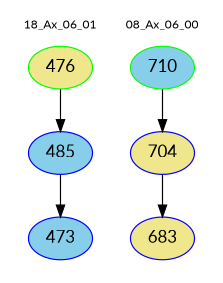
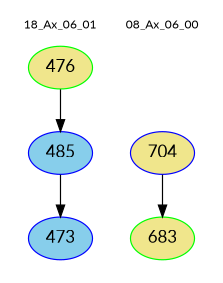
node "710": removed
node "683": color blue -> green
